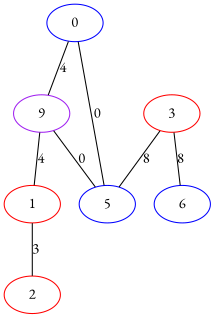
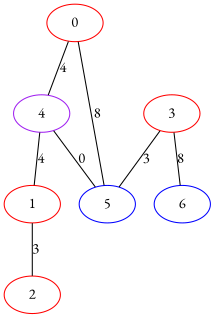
node "0": color blue -> red
node "9": label "9" -> "4"
edge "0" -- "5": label "0" -> "8"
edge "3" -- "5": label "8" -> "3"
